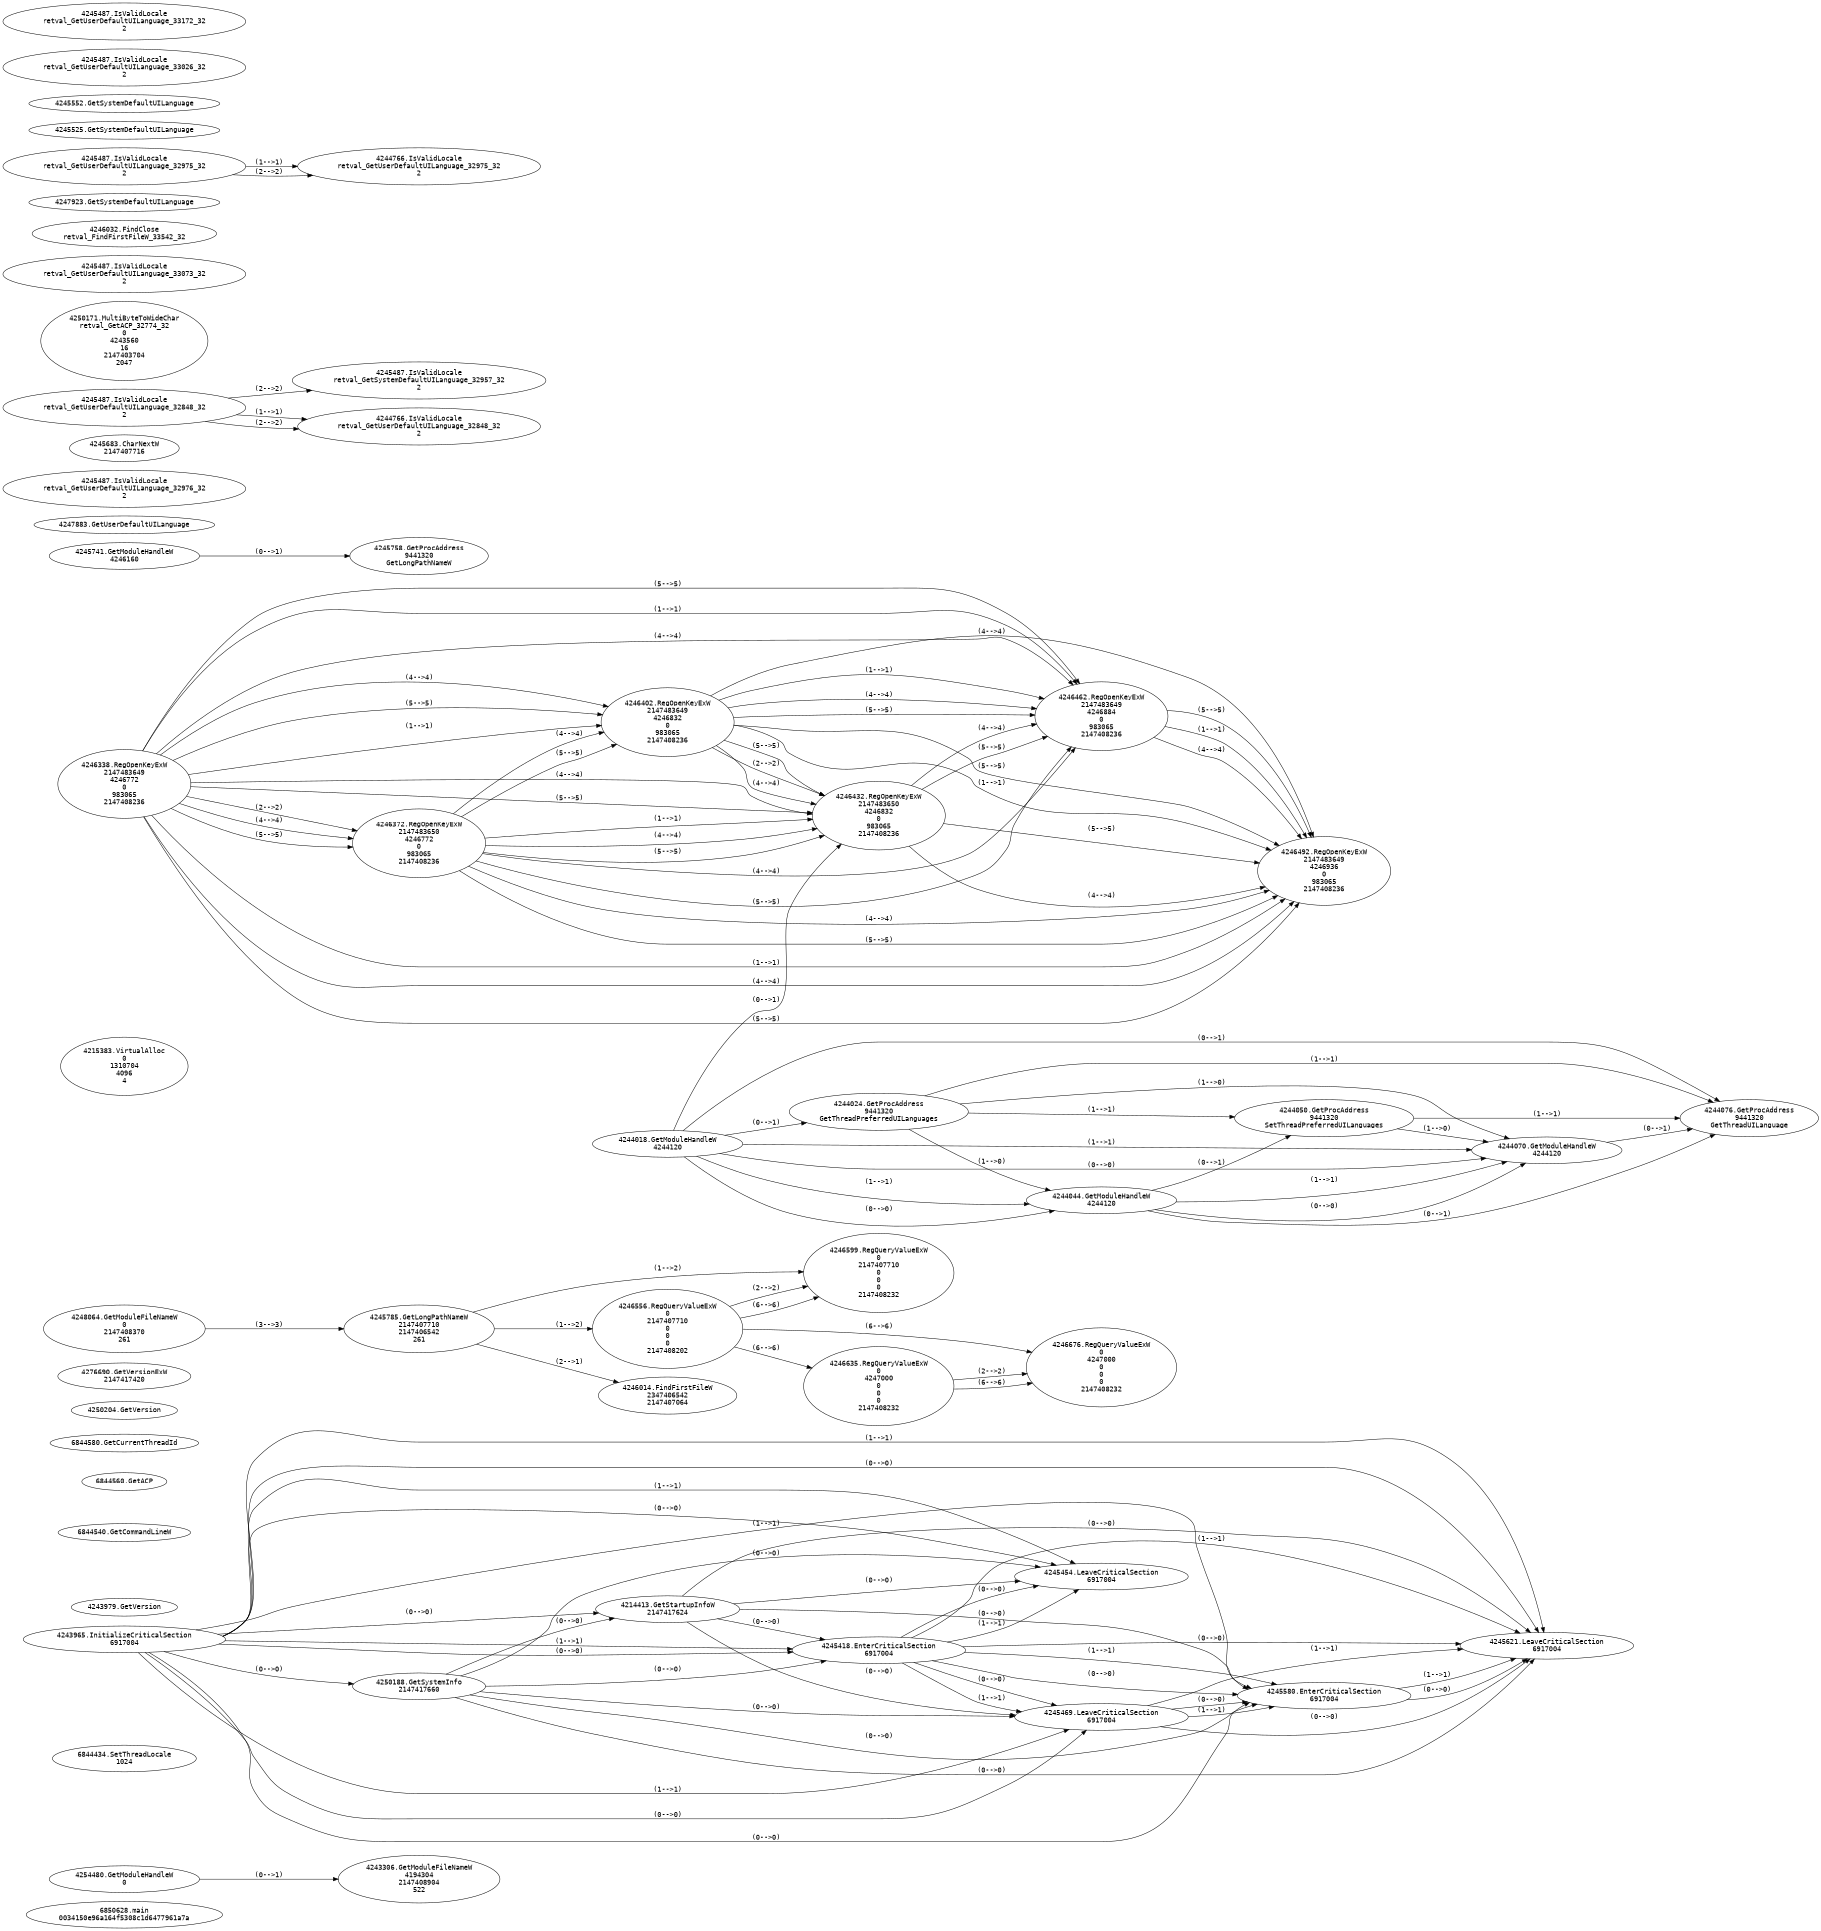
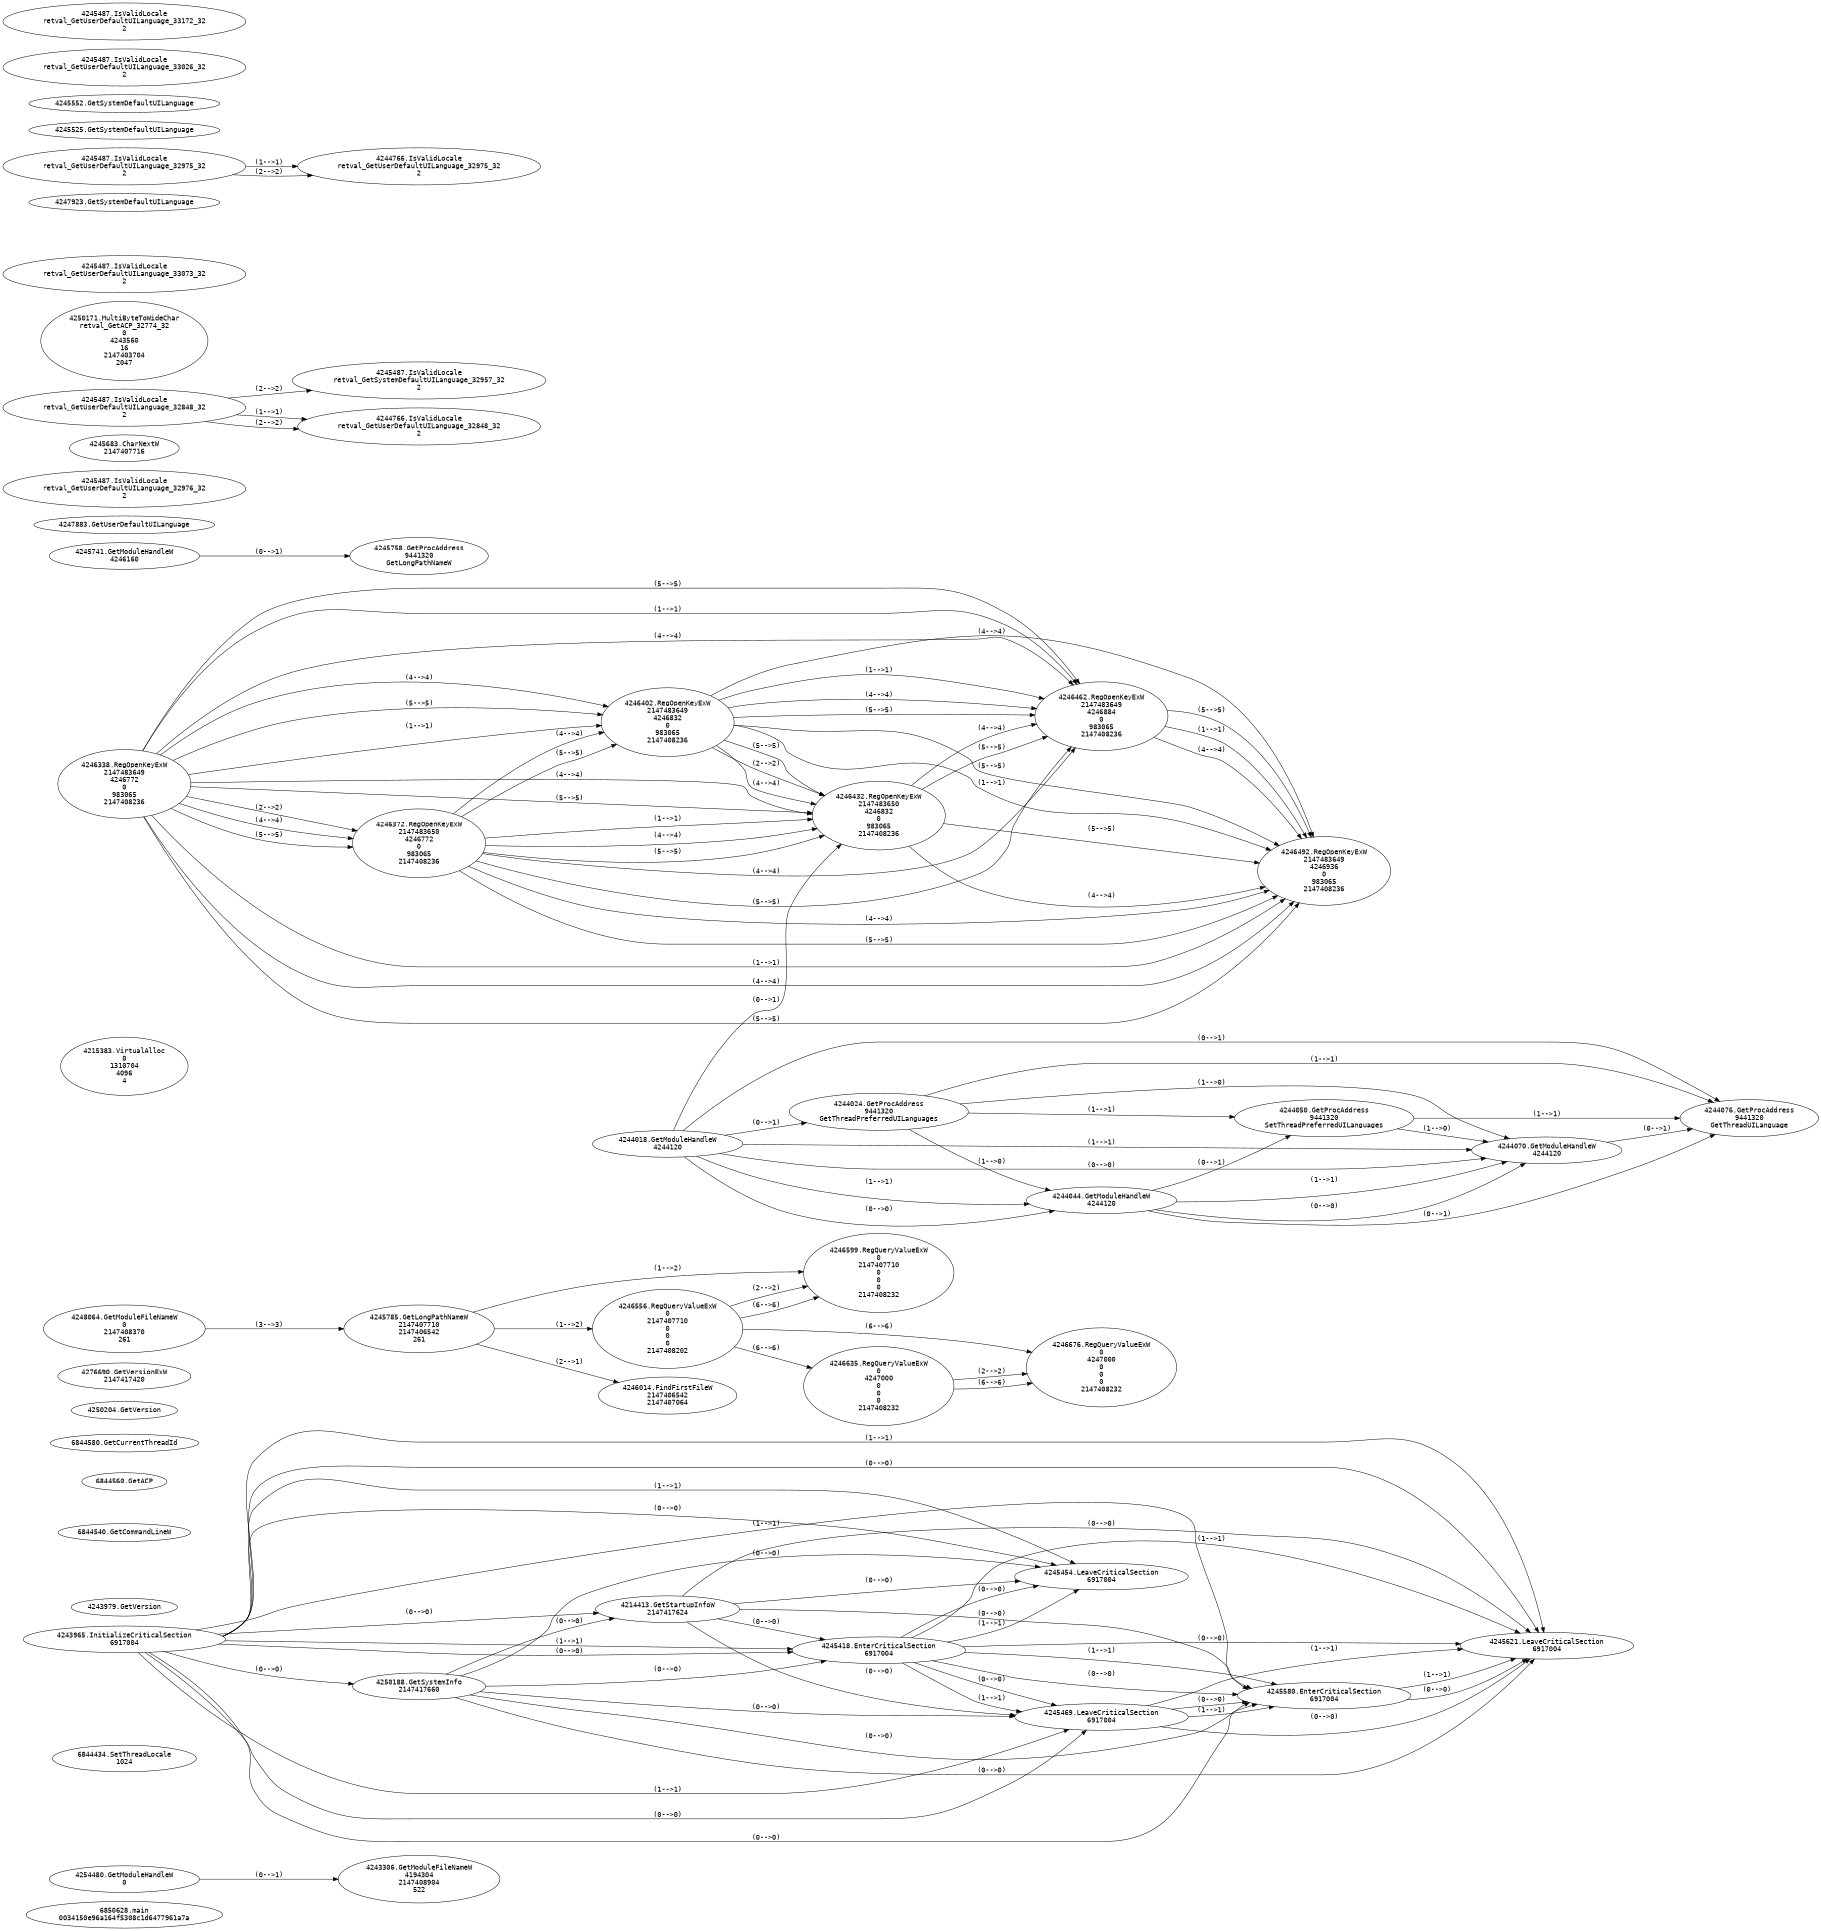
node "4246032.FindClose retval_FindFirstFileW_33542_32": removed
node "4246014.FindFirstFileW 2347406542 2147407064": label "4246014.FindFirstFileW 2347406542 2147407064" -> "4246014.FindFirstFileW 2147406542 2147407064"
